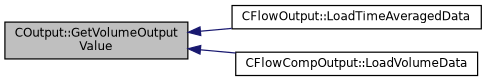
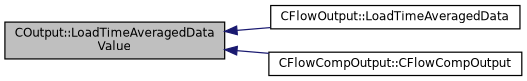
node "COutput::GetVolumeOutput Value": label "COutput::GetVolumeOutput Value" -> "COutput::LoadTimeAveragedData Value"
node "CFlowCompOutput::LoadVolumeData": label "CFlowCompOutput::LoadVolumeData" -> "CFlowCompOutput::CFlowCompOutput"
